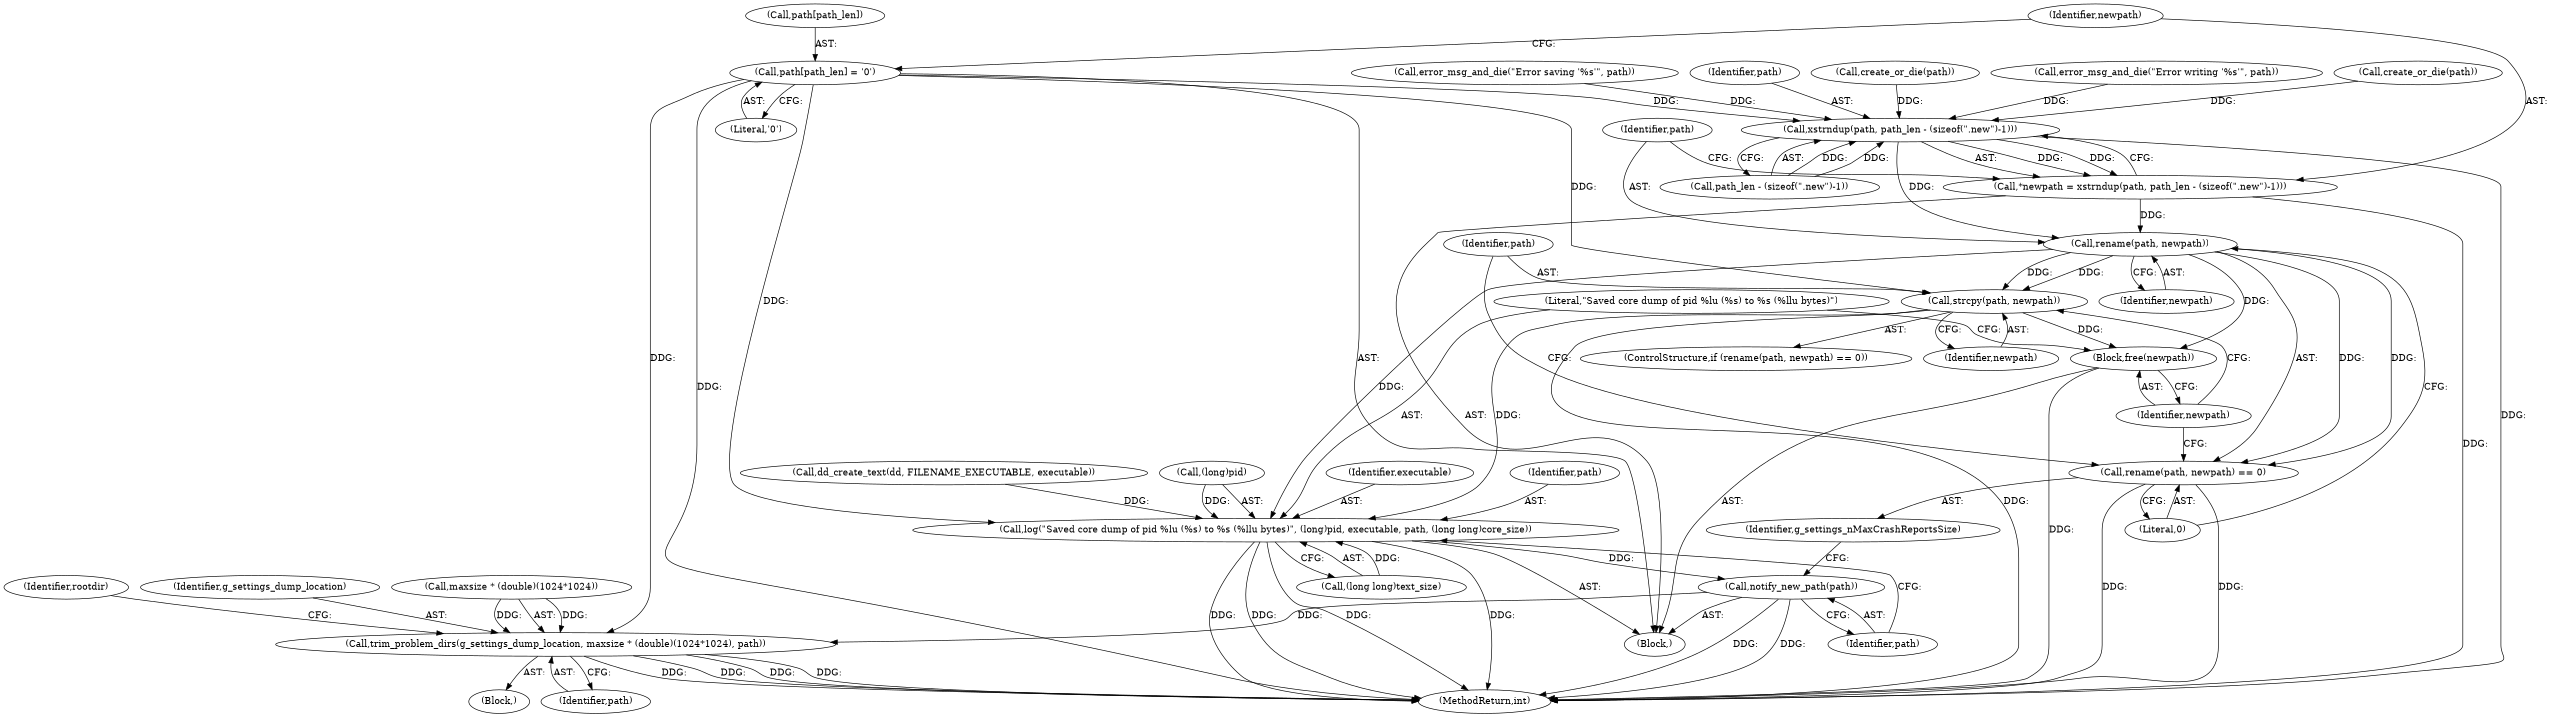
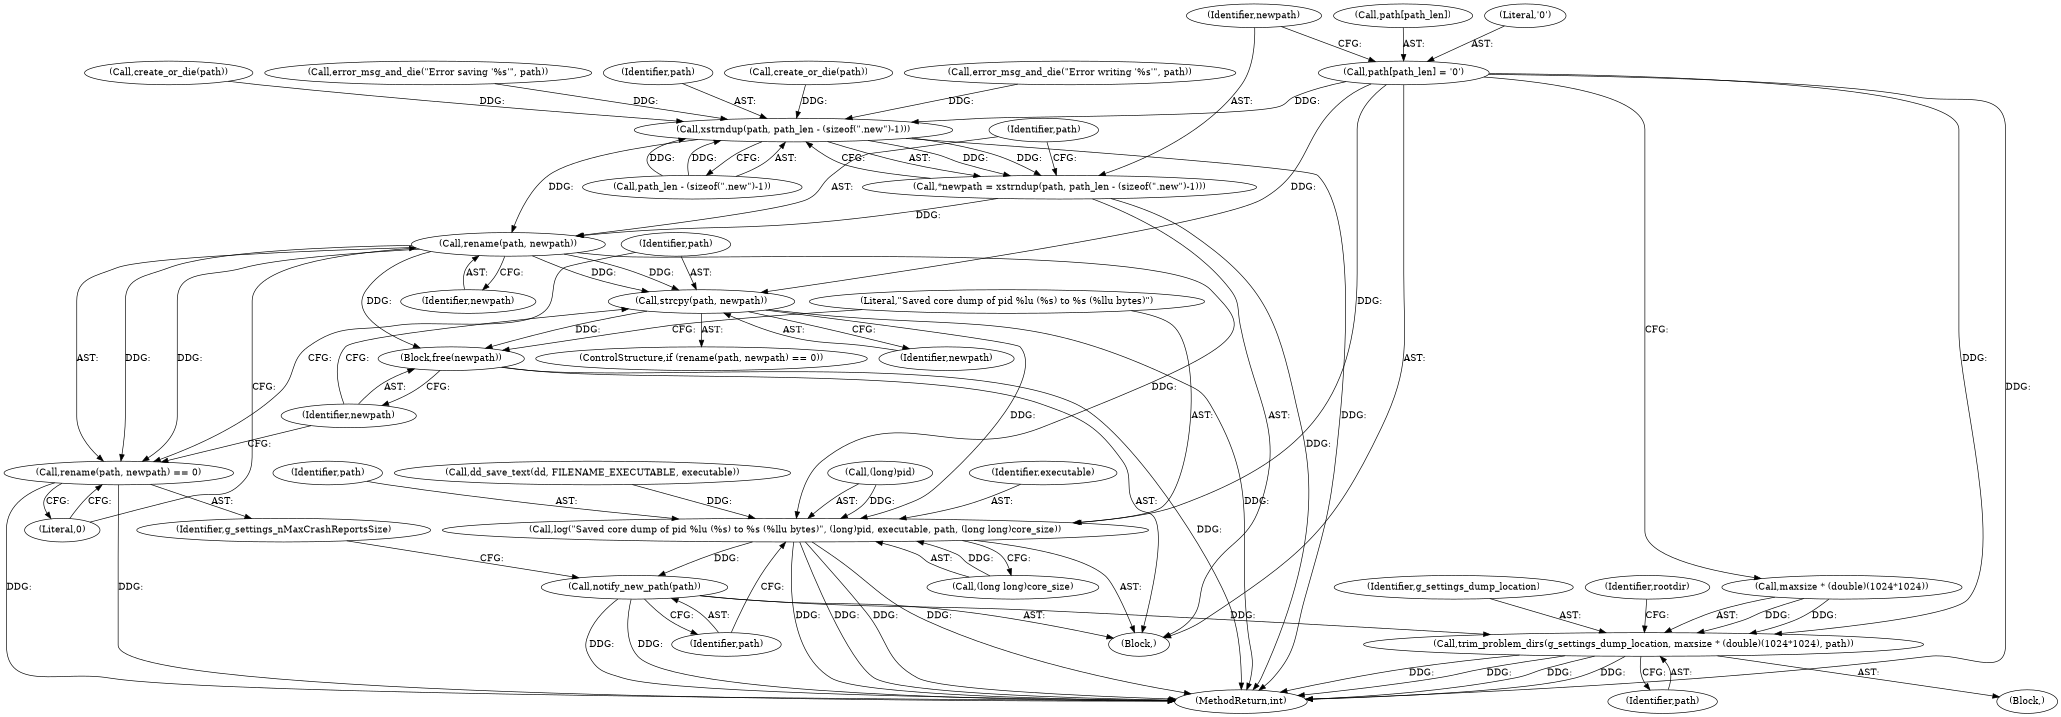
edge "(Call,path[path_len] = '0')" -> "(Literal,'0')": now "(Call,path[path_len] = '0')" -> "(Call,maxsize * (double)(1024*1024))"
node "(Call,dd_create_text(dd, FILENAME_EXECUTABLE, executable))": label "(Call,dd_create_text(dd, FILENAME_EXECUTABLE, executable))" -> "(Call,dd_save_text(dd, FILENAME_EXECUTABLE, executable))"
edge "(Literal,0)" -> "(Call,rename(path, newpath) == 0)": label "AST: " -> "CFG: "
node "(Call,(long long)text_size)": label "(Call,(long long)text_size)" -> "(Call,(long long)core_size)"
